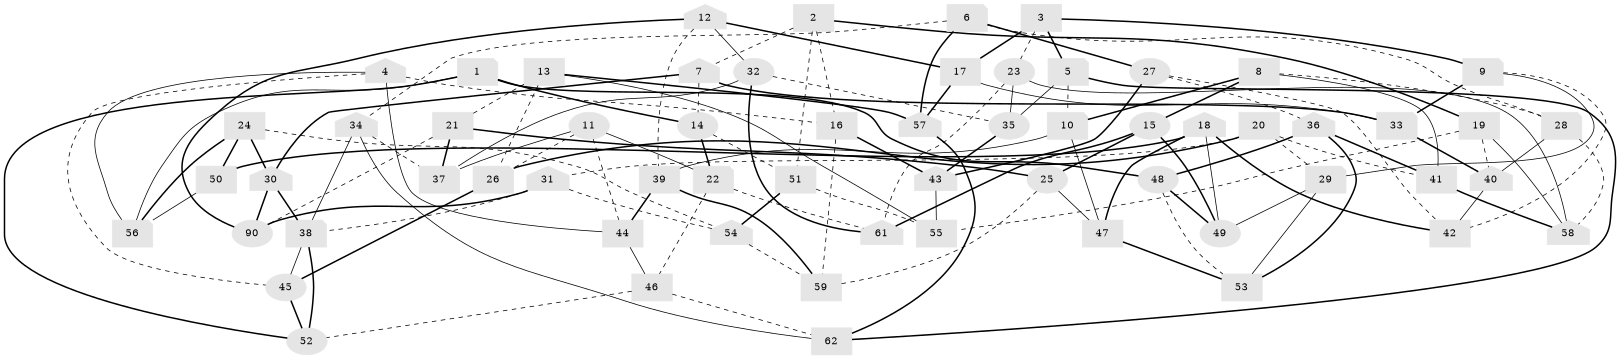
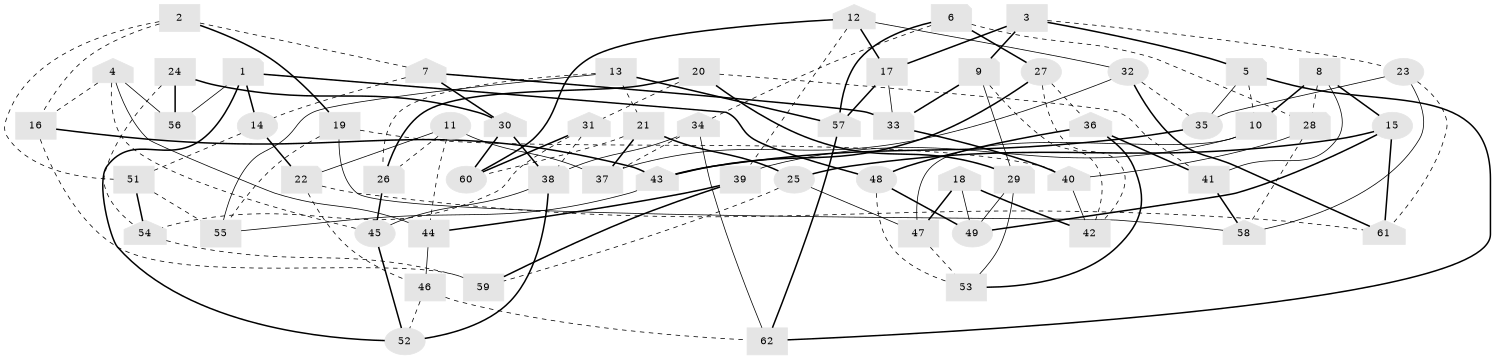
edge "20" -- "29": style dashed -> bold
node "50": removed
node "90": label "90" -> "60"
edge "47" -- "53": style bold -> dashed
